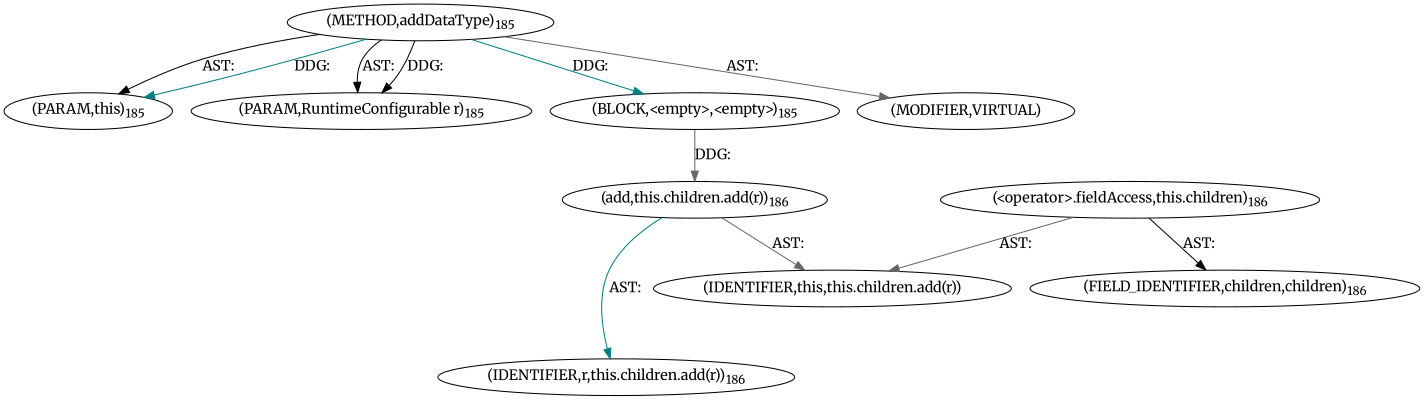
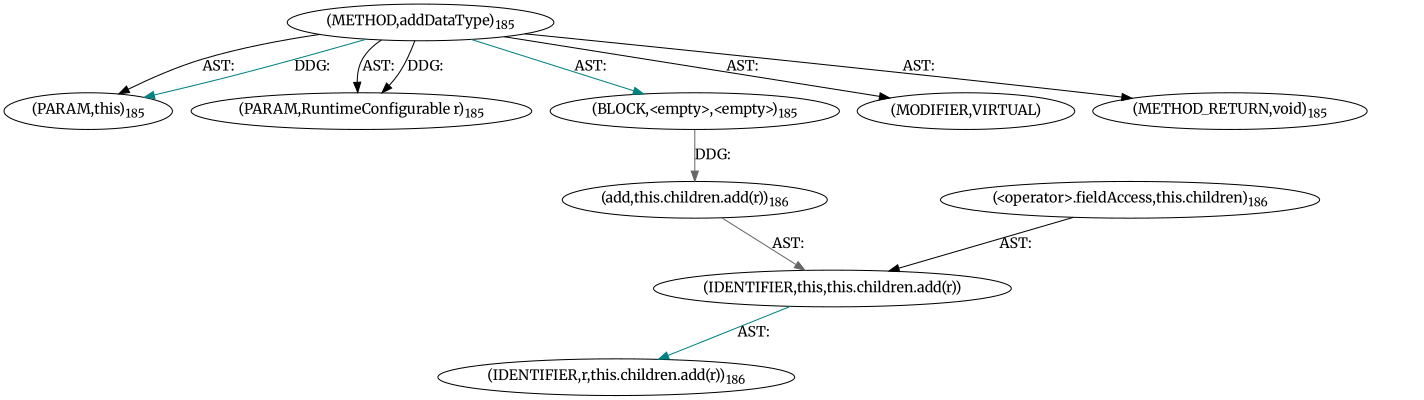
edge "(METHOD,addDataType)" -> "(BLOCK,<empty>,<empty>)": label "DDG: " -> "AST: "
edge "(METHOD,addDataType)" -> "(MODIFIER,VIRTUAL)": color gray40 -> black
node "(METHOD_RETURN,void)": added
edge "(<operator>.fieldAccess,this.children)" -> "(IDENTIFIER,this,this.children.add(r))": color gray40 -> black
edge "(add,this.children.add(r))" -> "(IDENTIFIER,r,this.children.add(r))": now "(IDENTIFIER,this,this.children.add(r))" -> "(IDENTIFIER,r,this.children.add(r))"
node "(FIELD_IDENTIFIER,children,children)": removed
